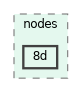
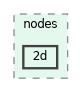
node "8d": label "8d" -> "2d"
